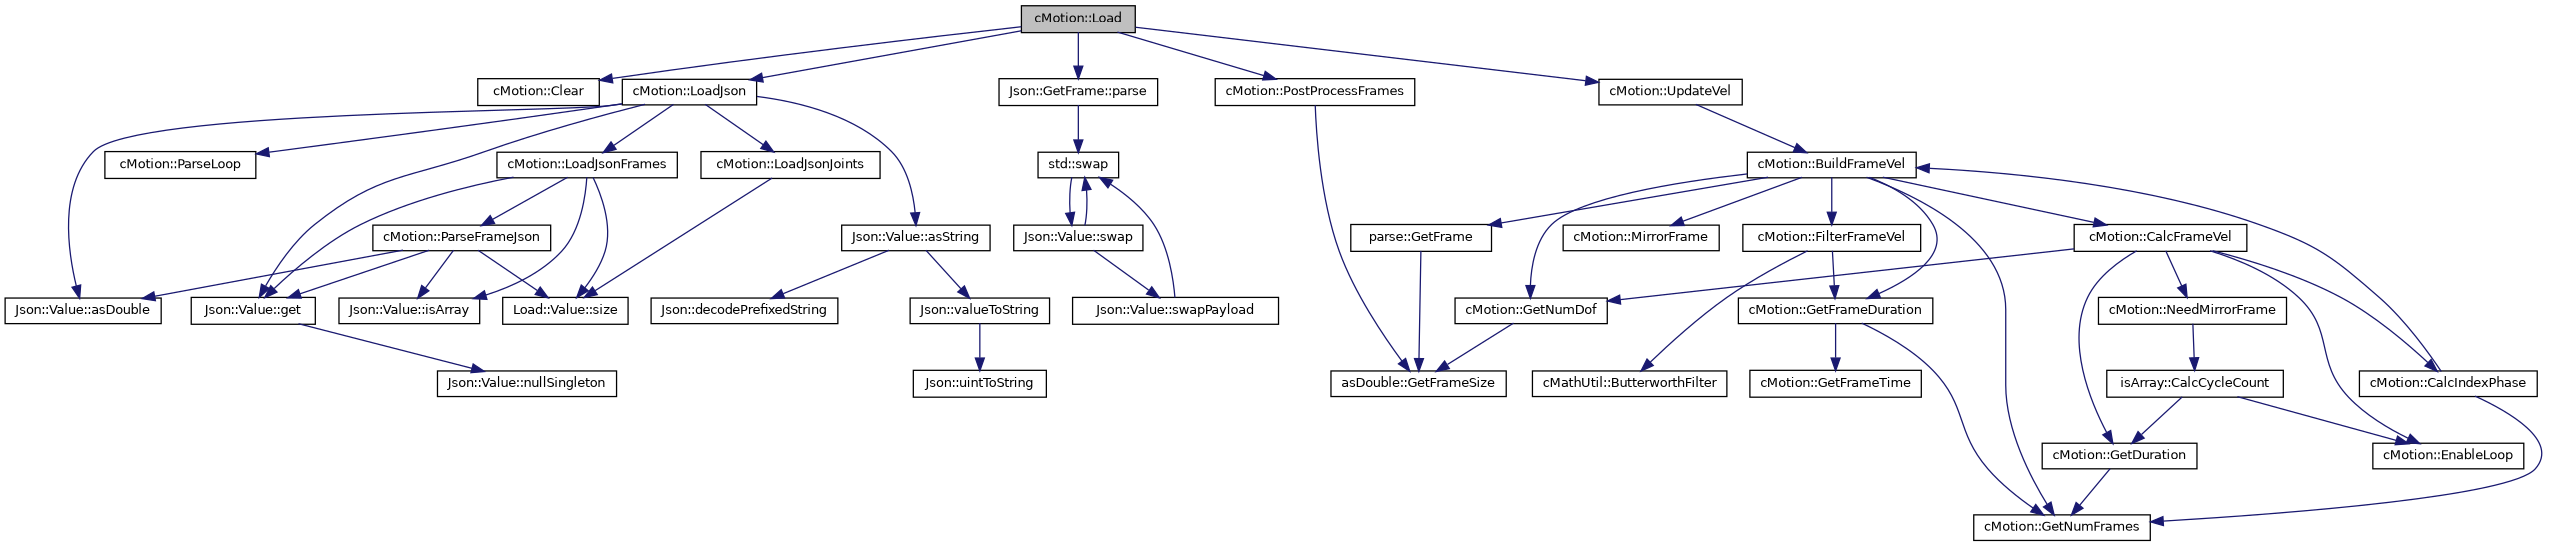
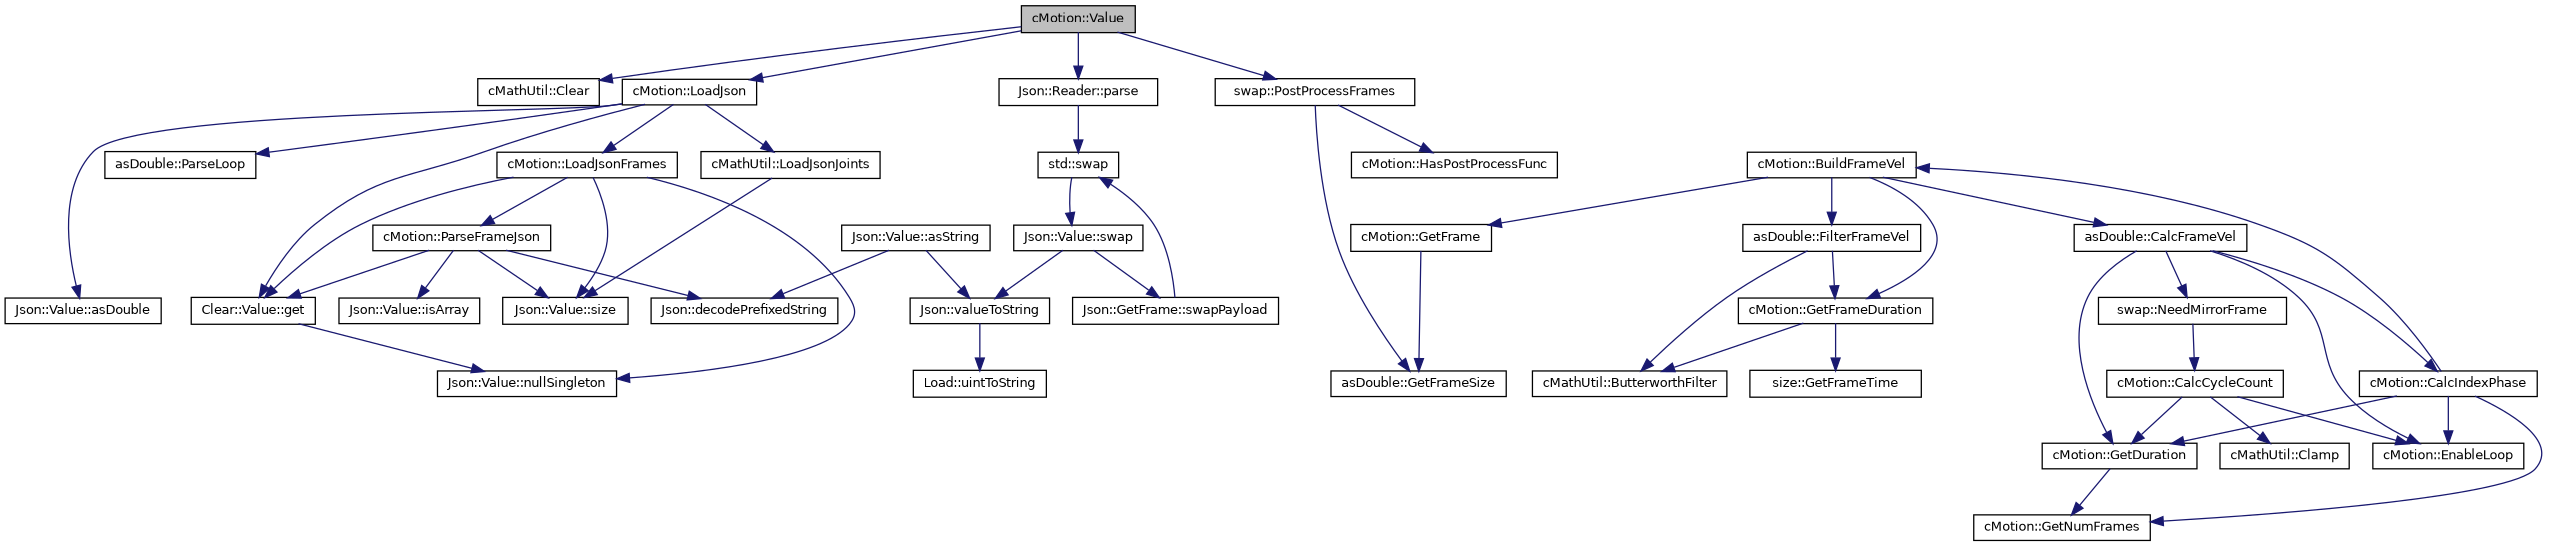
node "cMotion::Load": label "cMotion::Load" -> "cMotion::Value"
node "cMotion::Clear": label "cMotion::Clear" -> "cMathUtil::Clear"
node "Json::GetFrame::parse": label "Json::GetFrame::parse" -> "Json::Reader::parse"
node "cMotion::PostProcessFrames": label "cMotion::PostProcessFrames" -> "swap::PostProcessFrames"
node "cMotion::UpdateVel": removed
edge "cMotion::LoadJson" -> "Json::Value::asString": removed
node "cMotion::ParseLoop": label "cMotion::ParseLoop" -> "asDouble::ParseLoop"
node "cMotion::LoadJsonJoints": label "cMotion::LoadJsonJoints" -> "cMathUtil::LoadJsonJoints"
node "cMotion::HasPostProcessFunc": added
edge "Json::Value::swap" -> "std::swap": now "Json::Value::swap" -> "Json::valueToString"
node "parse::GetFrame": label "parse::GetFrame" -> "cMotion::GetFrame"
node "cMotion::MirrorFrame": removed
node "cMotion::FilterFrameVel": label "cMotion::FilterFrameVel" -> "asDouble::FilterFrameVel"
node "cMotion::CalcFrameVel": label "cMotion::CalcFrameVel" -> "asDouble::CalcFrameVel"
edge "cMotion::LoadJsonFrames" -> "Json::Value::isArray": now "cMotion::LoadJsonFrames" -> "Json::Value::nullSingleton"
edge "cMotion::ParseFrameJson" -> "Json::Value::asDouble": now "cMotion::ParseFrameJson" -> "Json::decodePrefixedString"
edge "cMotion::BuildFrameVel" -> "cMotion::GetNumFrames": removed
node "Json::Value::get": label "Json::Value::get" -> "Clear::Value::get"
node "Load::Value::size": label "Load::Value::size" -> "Json::Value::size"
node "Json::Value::swapPayload": label "Json::Value::swapPayload" -> "Json::GetFrame::swapPayload"
node "cMotion::GetNumDof": removed
node "cMotion::NeedMirrorFrame": label "cMotion::NeedMirrorFrame" -> "swap::NeedMirrorFrame"
node "Json::uintToString": label "Json::uintToString" -> "Load::uintToString"
node "cMotion::GetFrameTime": label "cMotion::GetFrameTime" -> "size::GetFrameTime"
node "isArray::CalcCycleCount": label "isArray::CalcCycleCount" -> "cMotion::CalcCycleCount"
edge "cMotion::GetFrameDuration" -> "cMotion::GetNumFrames": now "cMotion::GetFrameDuration" -> "cMathUtil::ButterworthFilter"
edge "cMotion::CalcIndexPhase" -> "cMotion::EnableLoop": added
edge "cMotion::CalcIndexPhase" -> "cMotion::GetDuration": added
node "cMathUtil::Clamp": added
